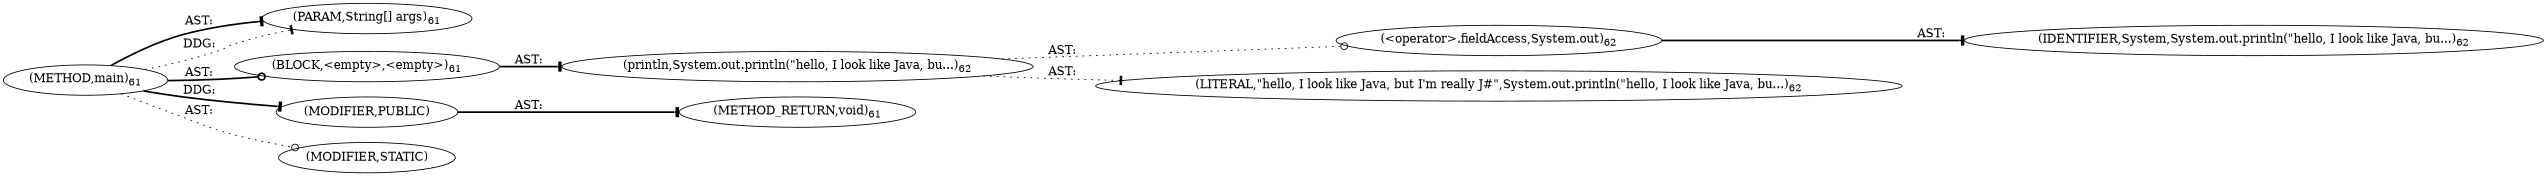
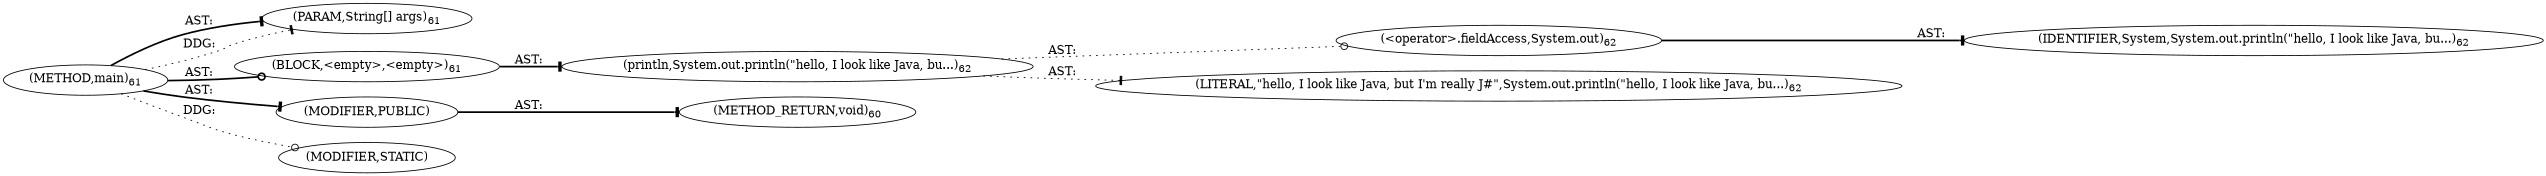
edge "(METHOD,main)" -> "(MODIFIER,PUBLIC)": label "DDG: " -> "AST: "
edge "(METHOD,main)" -> "(MODIFIER,STATIC)": label "AST: " -> "DDG: "
node "(METHOD_RETURN,void)": text "61" -> "60"
